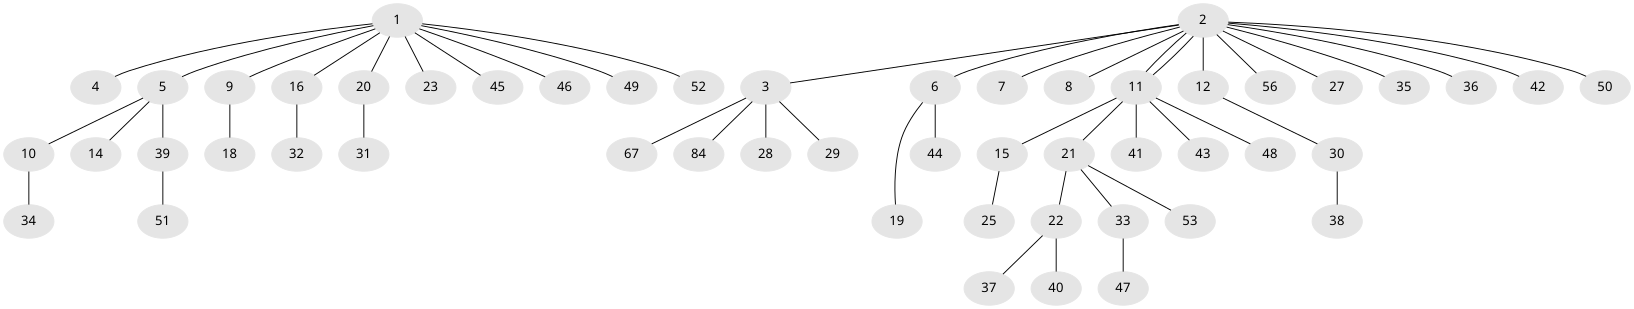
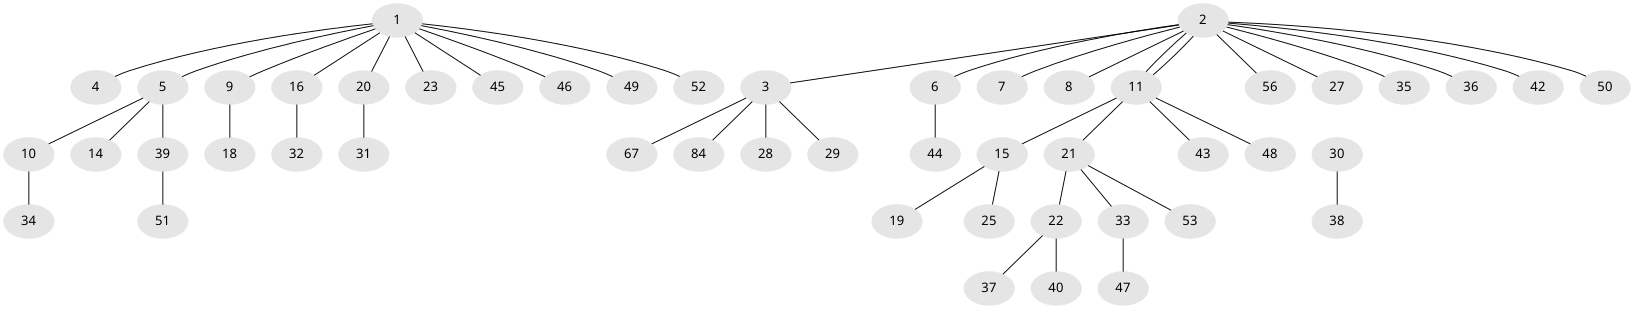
node "12": removed
edge "6" -- "19": now "15" -- "19"
node "41": removed
